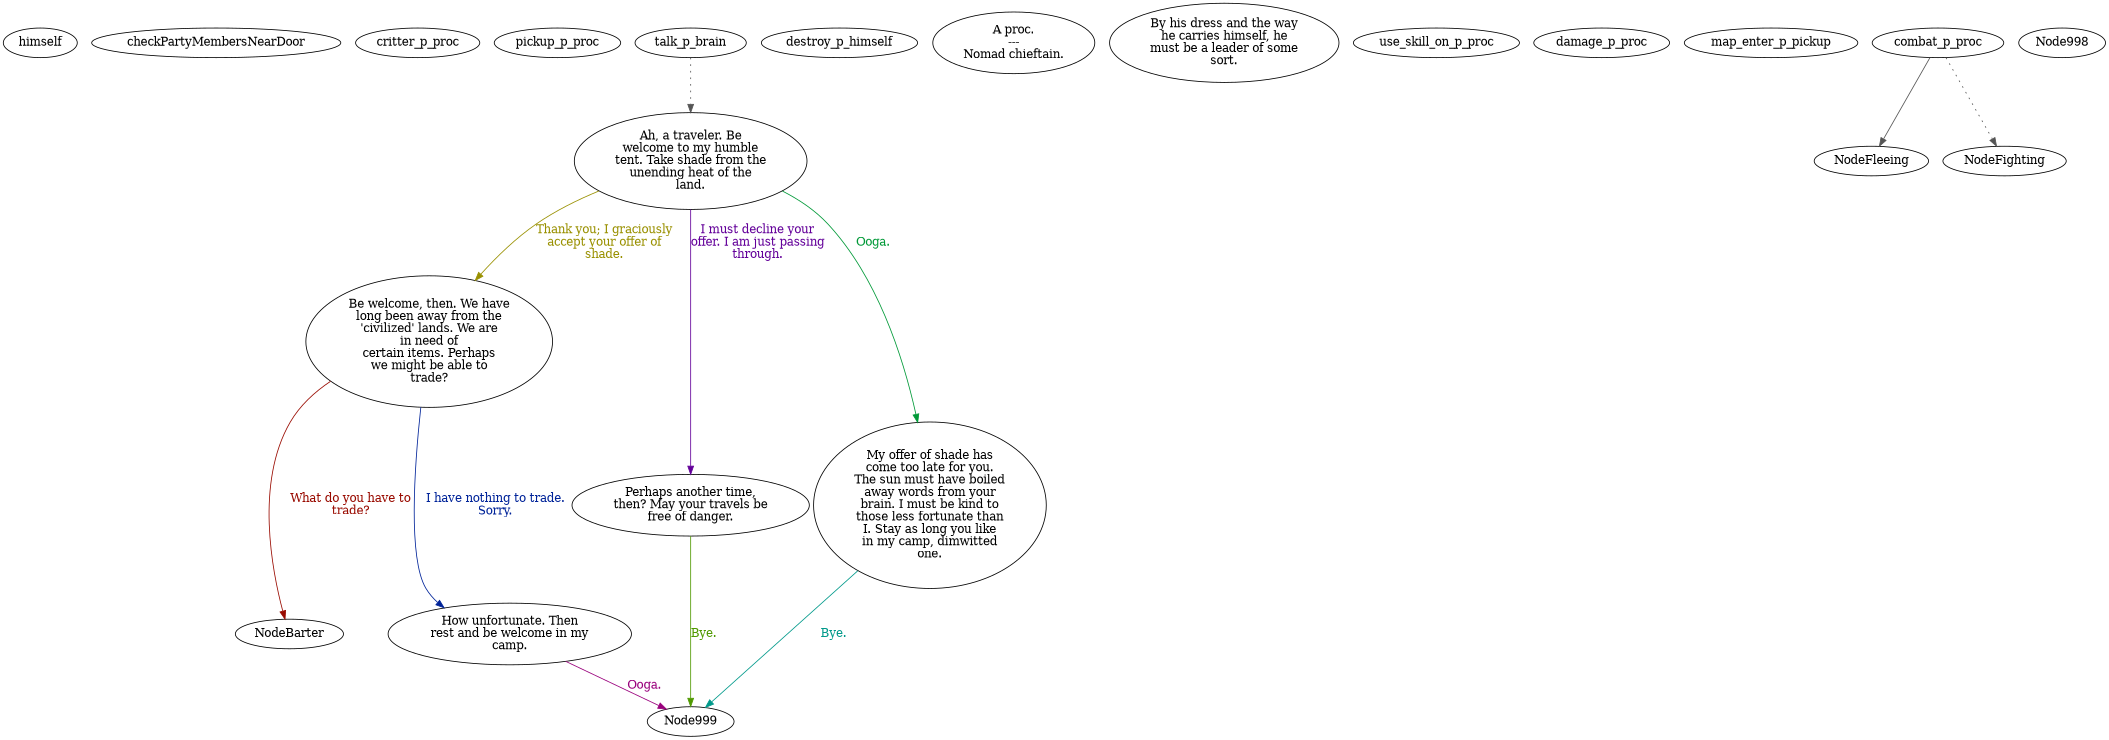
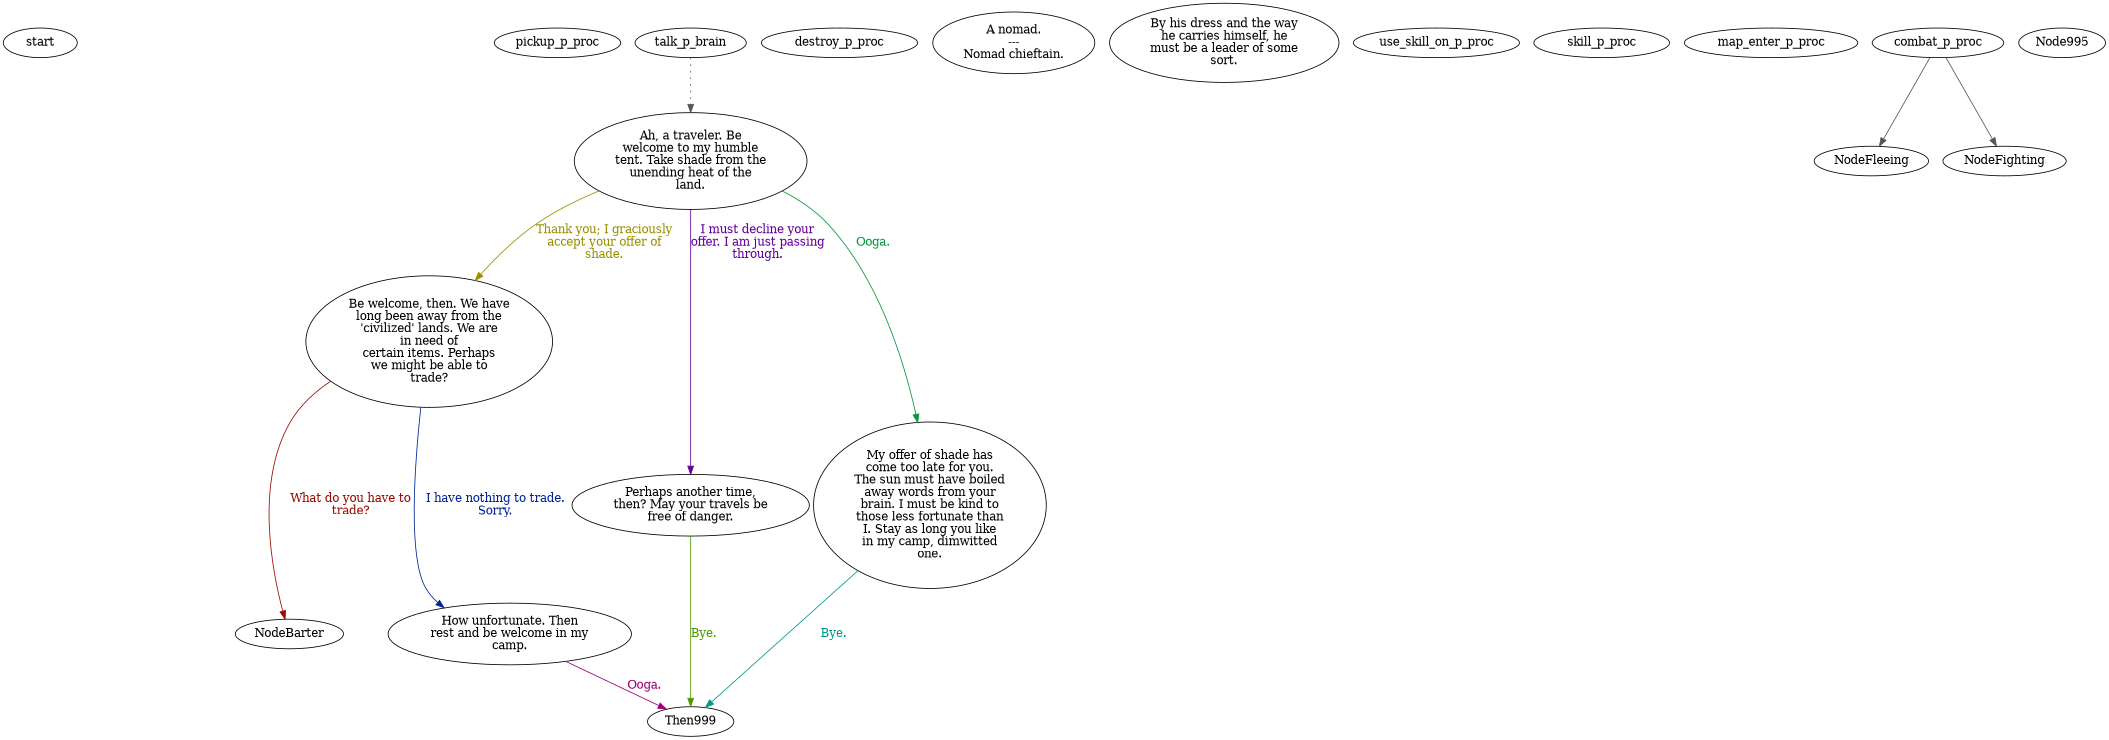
node "himself": label "himself" -> "start"
node "checkPartyMembersNearDoor": removed
node "critter_p_proc": removed
node "destroy_p_himself": label "destroy_p_himself" -> "destroy_p_proc"
node "A proc. --- Nomad chieftain.": label "A proc. --- Nomad chieftain." -> "A nomad. --- Nomad chieftain."
node "damage_p_proc": label "damage_p_proc" -> "skill_p_proc"
node "map_enter_p_pickup": label "map_enter_p_pickup" -> "map_enter_p_proc"
node "Node998": label "Node998" -> "Node995"
edge "combat_p_proc" -> "NodeFighting": style dotted -> solid
node "Node999": label "Node999" -> "Then999"
